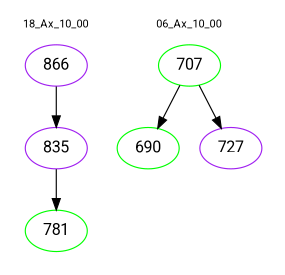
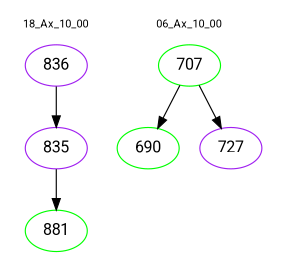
node "866": label "866" -> "836"
node "781": label "781" -> "881"
